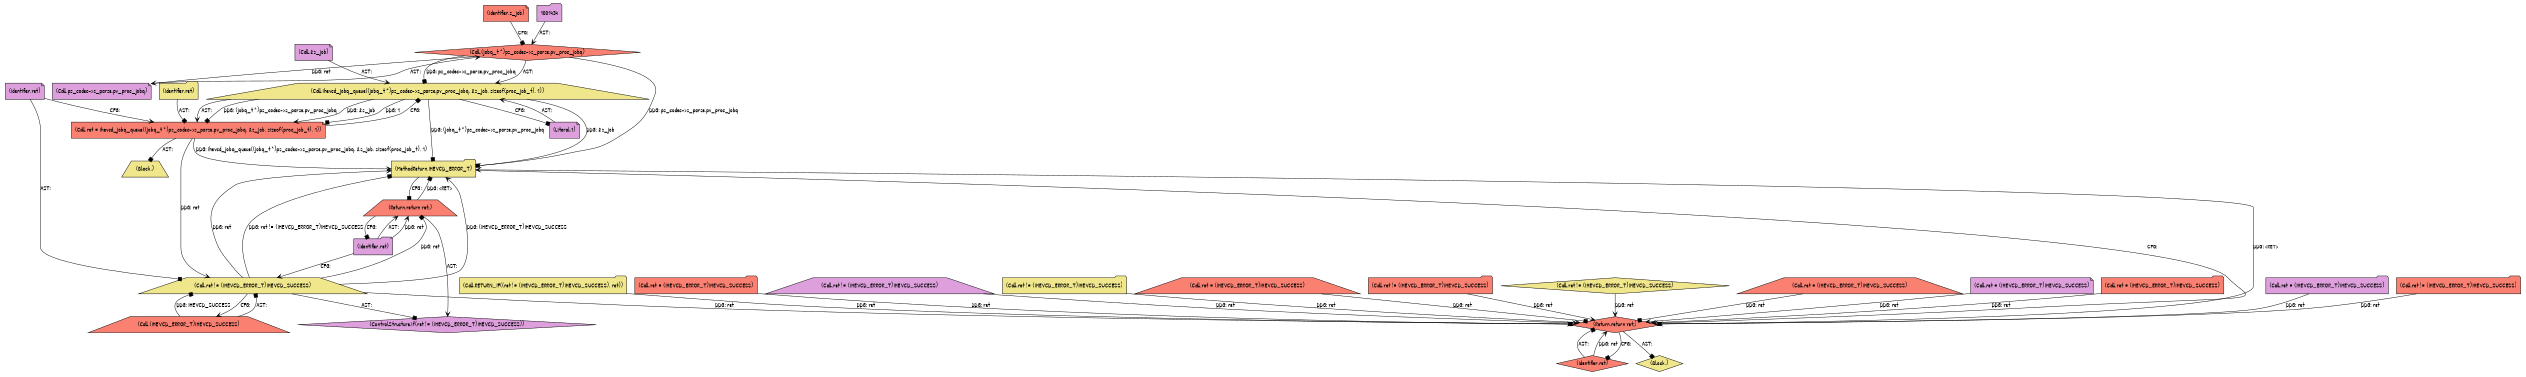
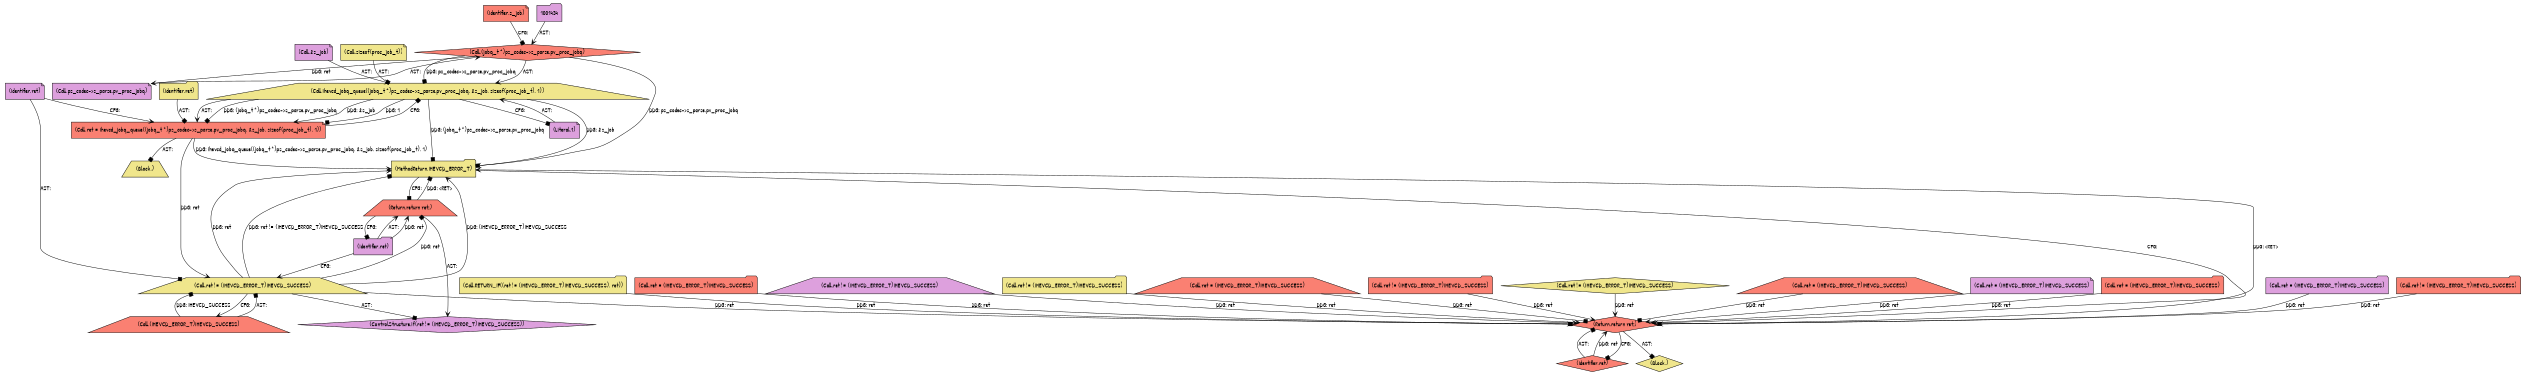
node "(Call,sizeof(proc_job_t))": added
